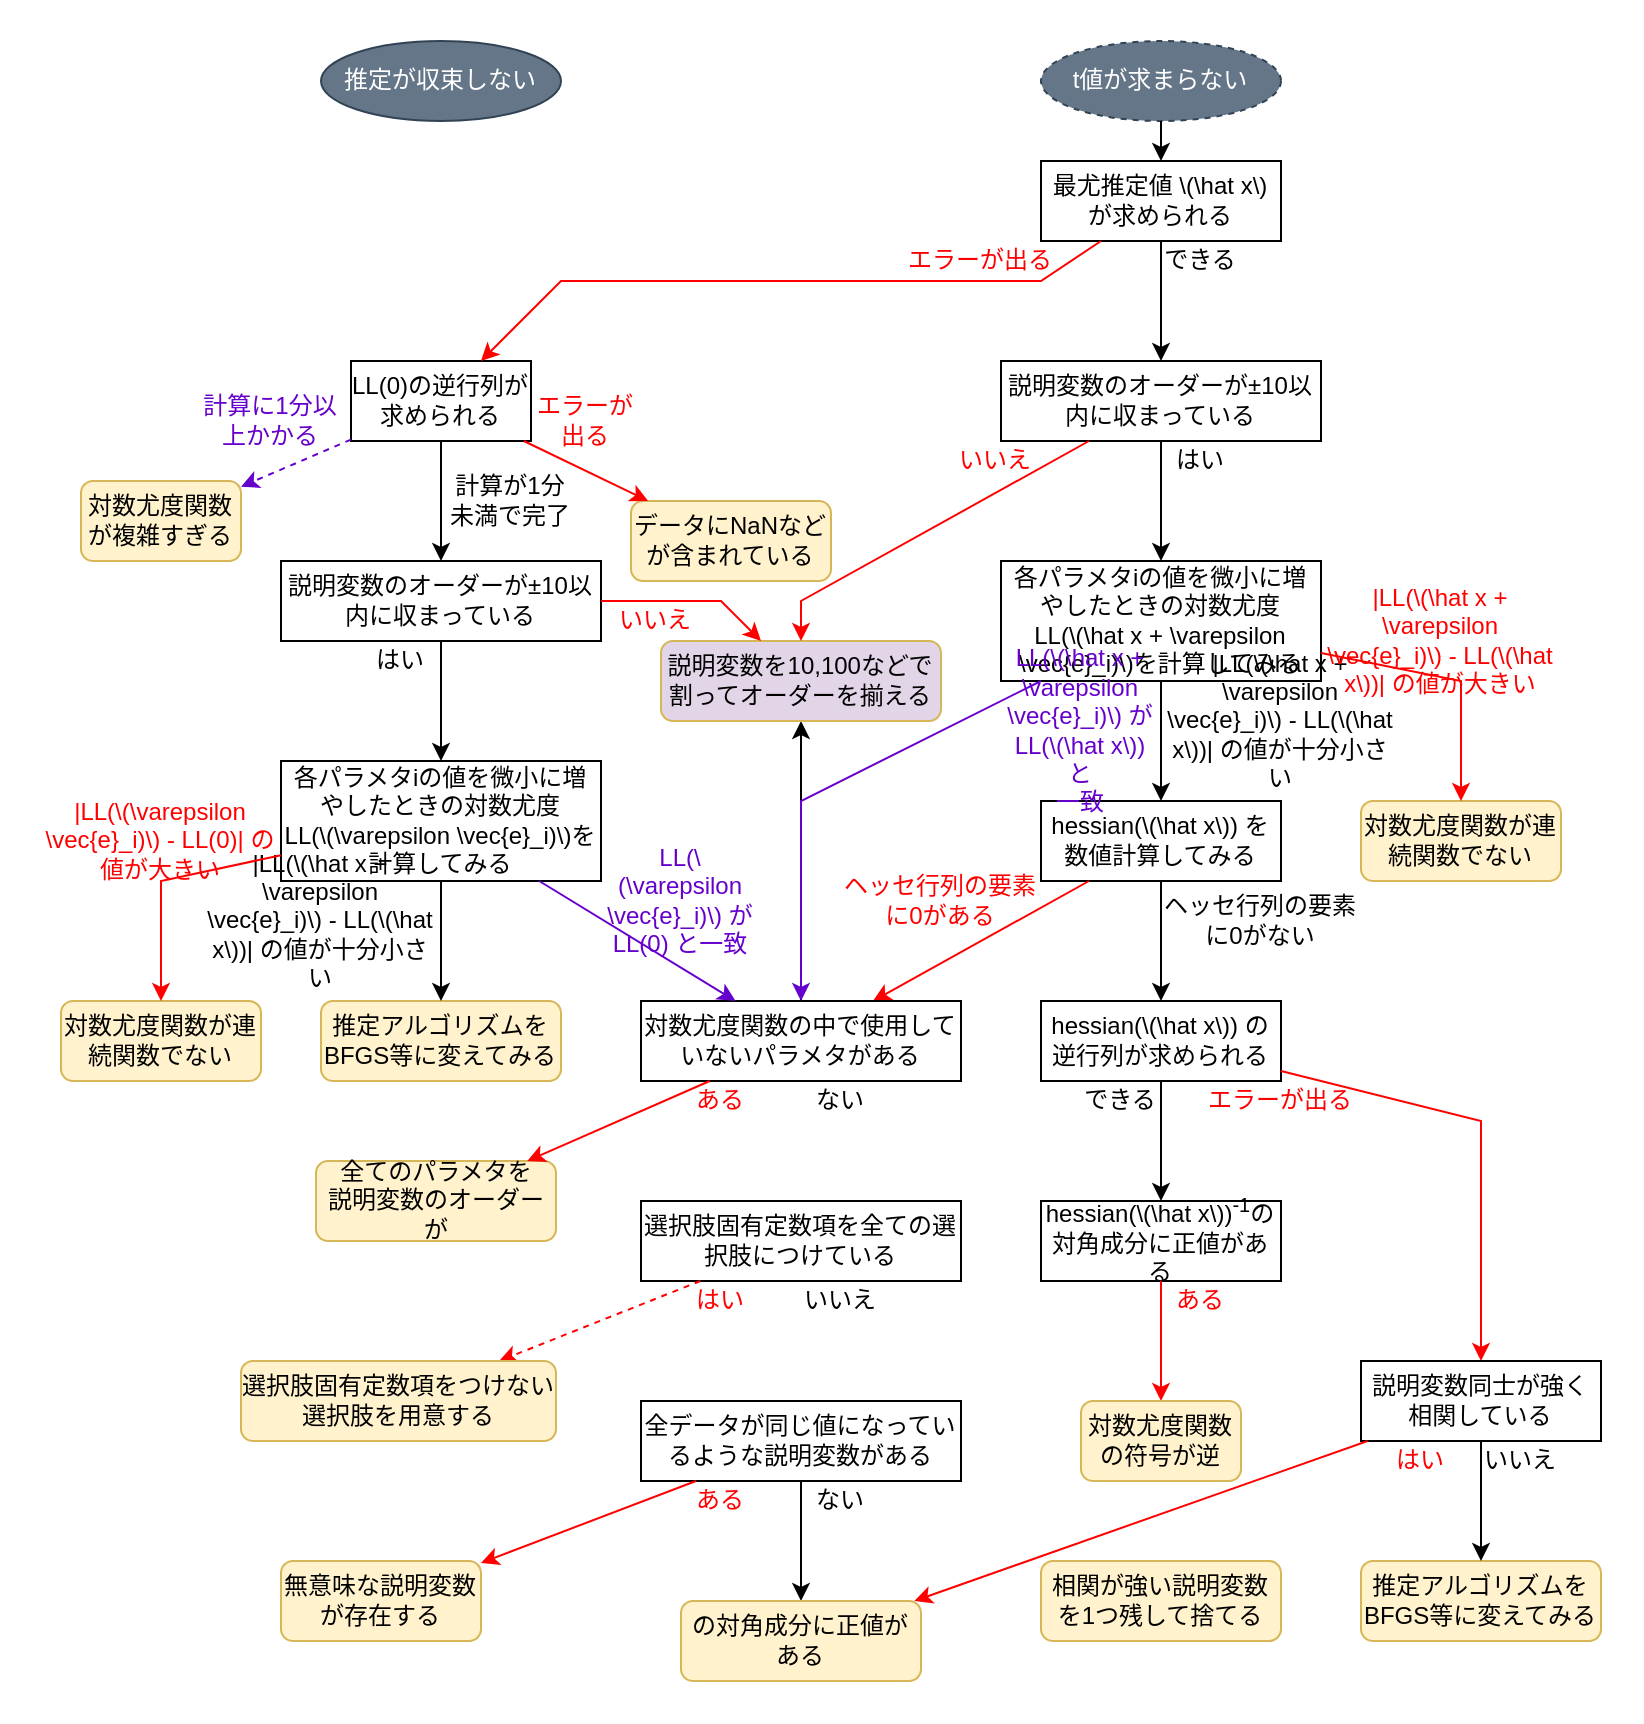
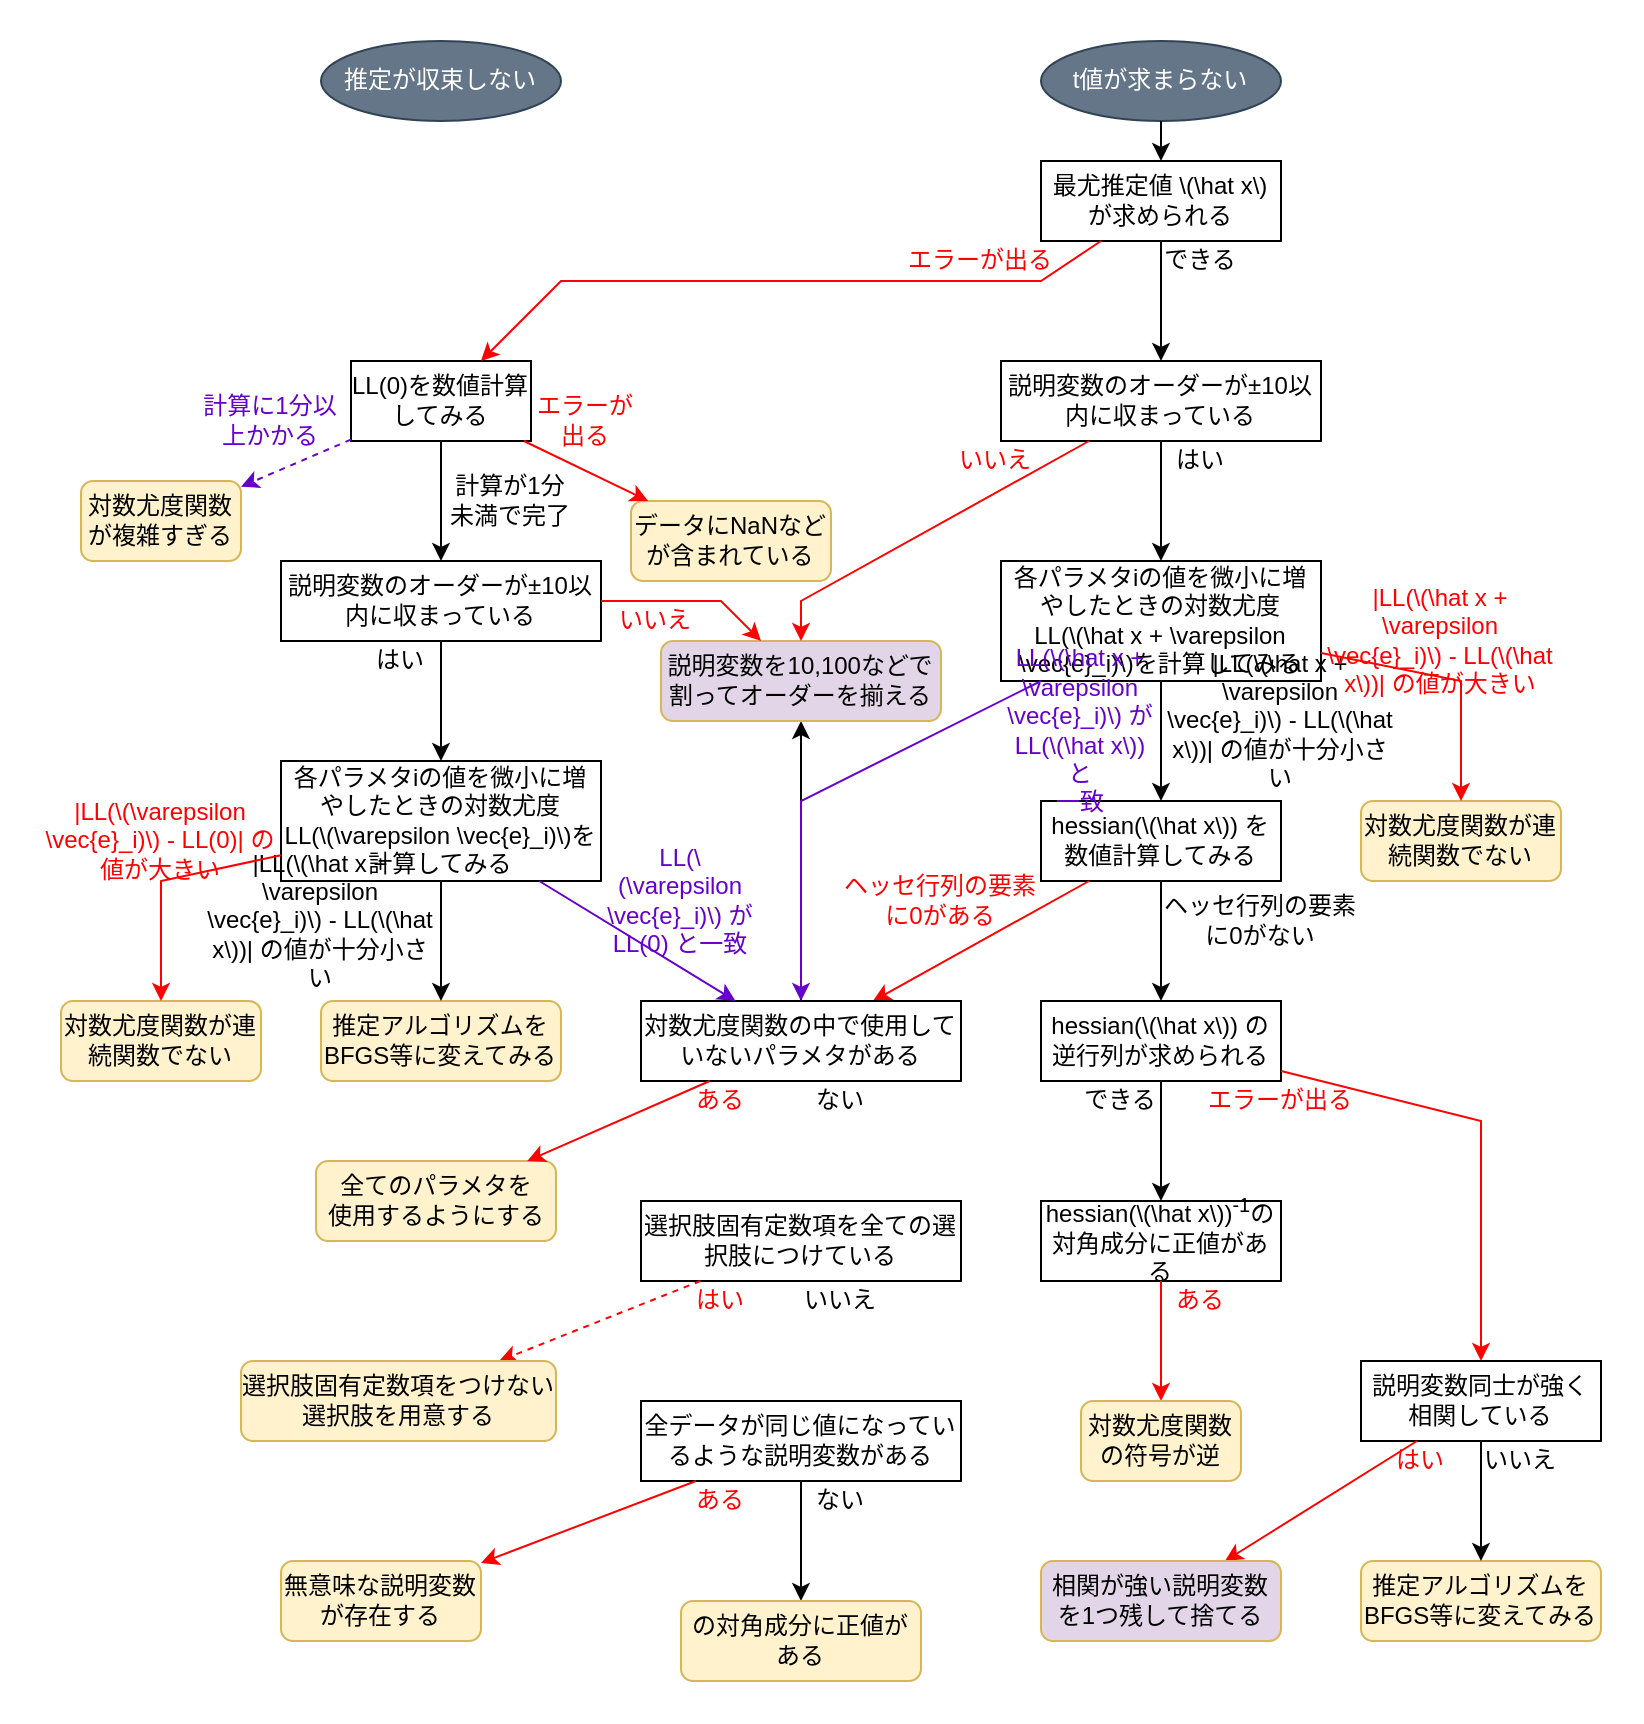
node "t値が求まらない": style dashed -> solid
node "LL(0)の逆行列が求められる": label "LL(0)の逆行列が求められる" -> "LL(0)を数値計算してみる"
node "全てのパラメタを 説明変数のオーダーが": label "全てのパラメタを 説明変数のオーダーが" -> "全てのパラメタを 使用するようにする"
edge "説明変数同士が強く相関している" -> "の対角成分に正値がある": now "説明変数同士が強く相関している" -> "相関が強い説明変数を1つ残して捨てる"
node "相関が強い説明変数を1つ残して捨てる": fillcolor #fff2cc -> #e1d5e7
